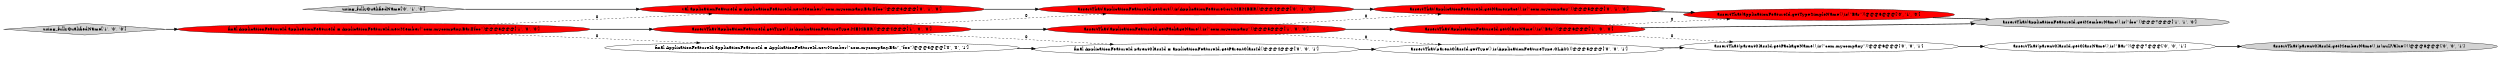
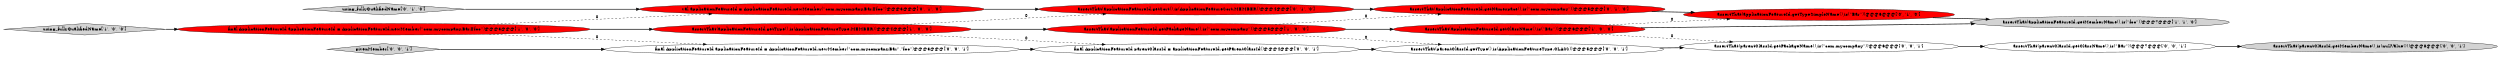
node "givenMember['0', '0', '1']": added
